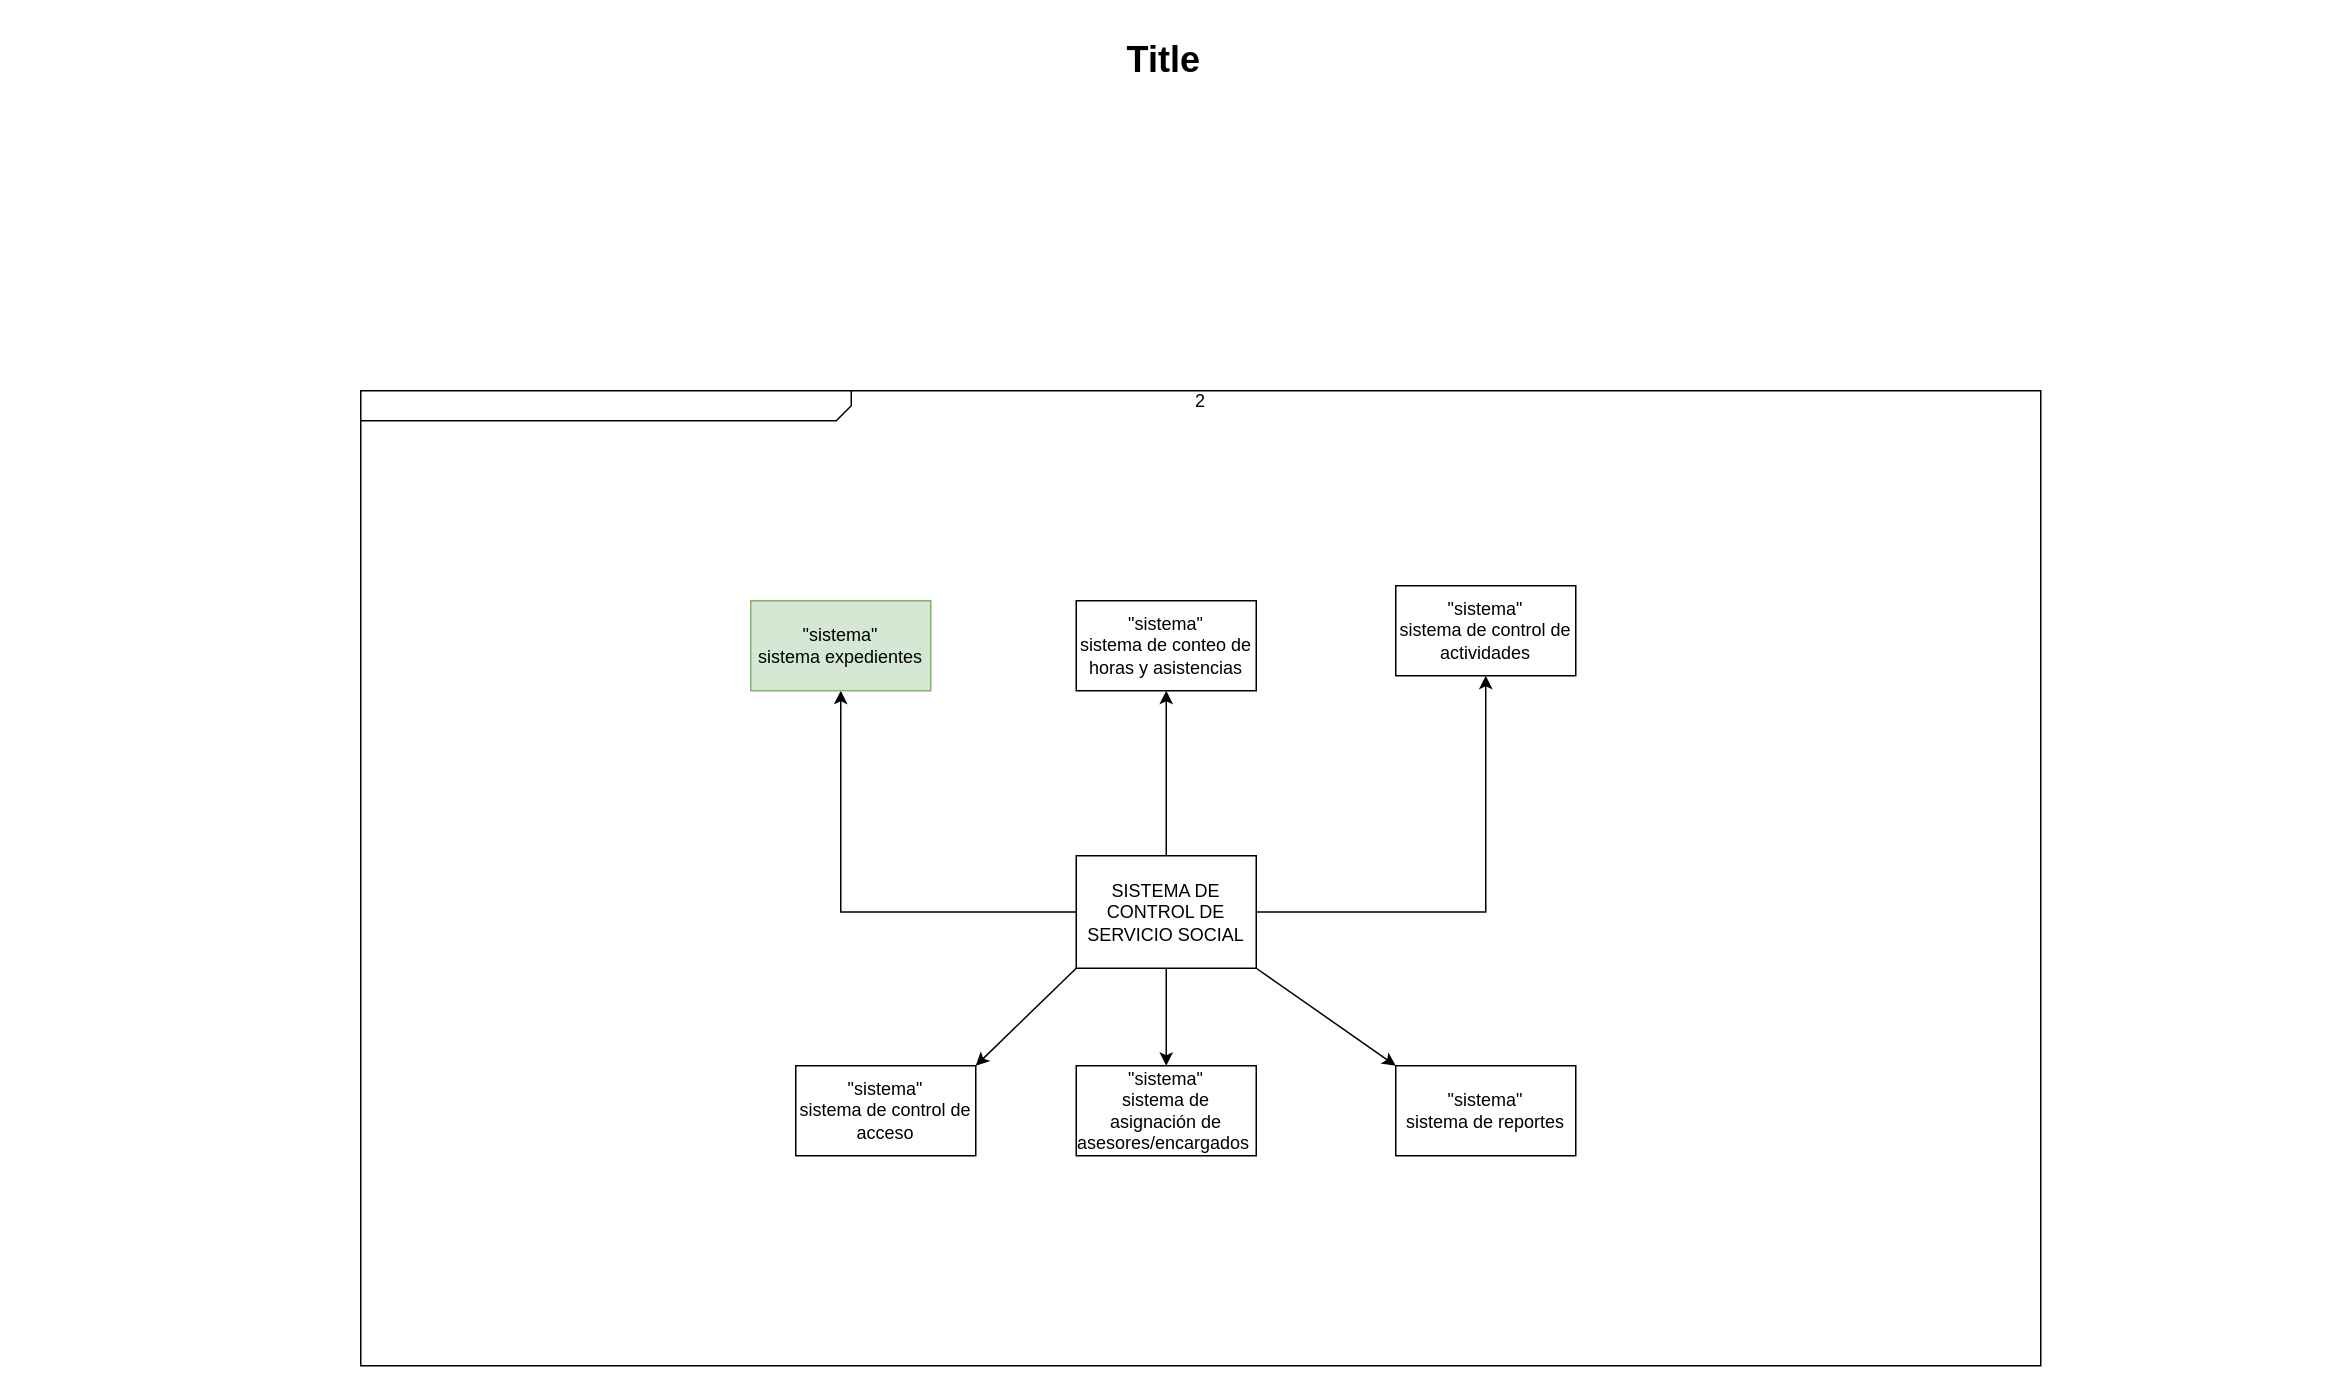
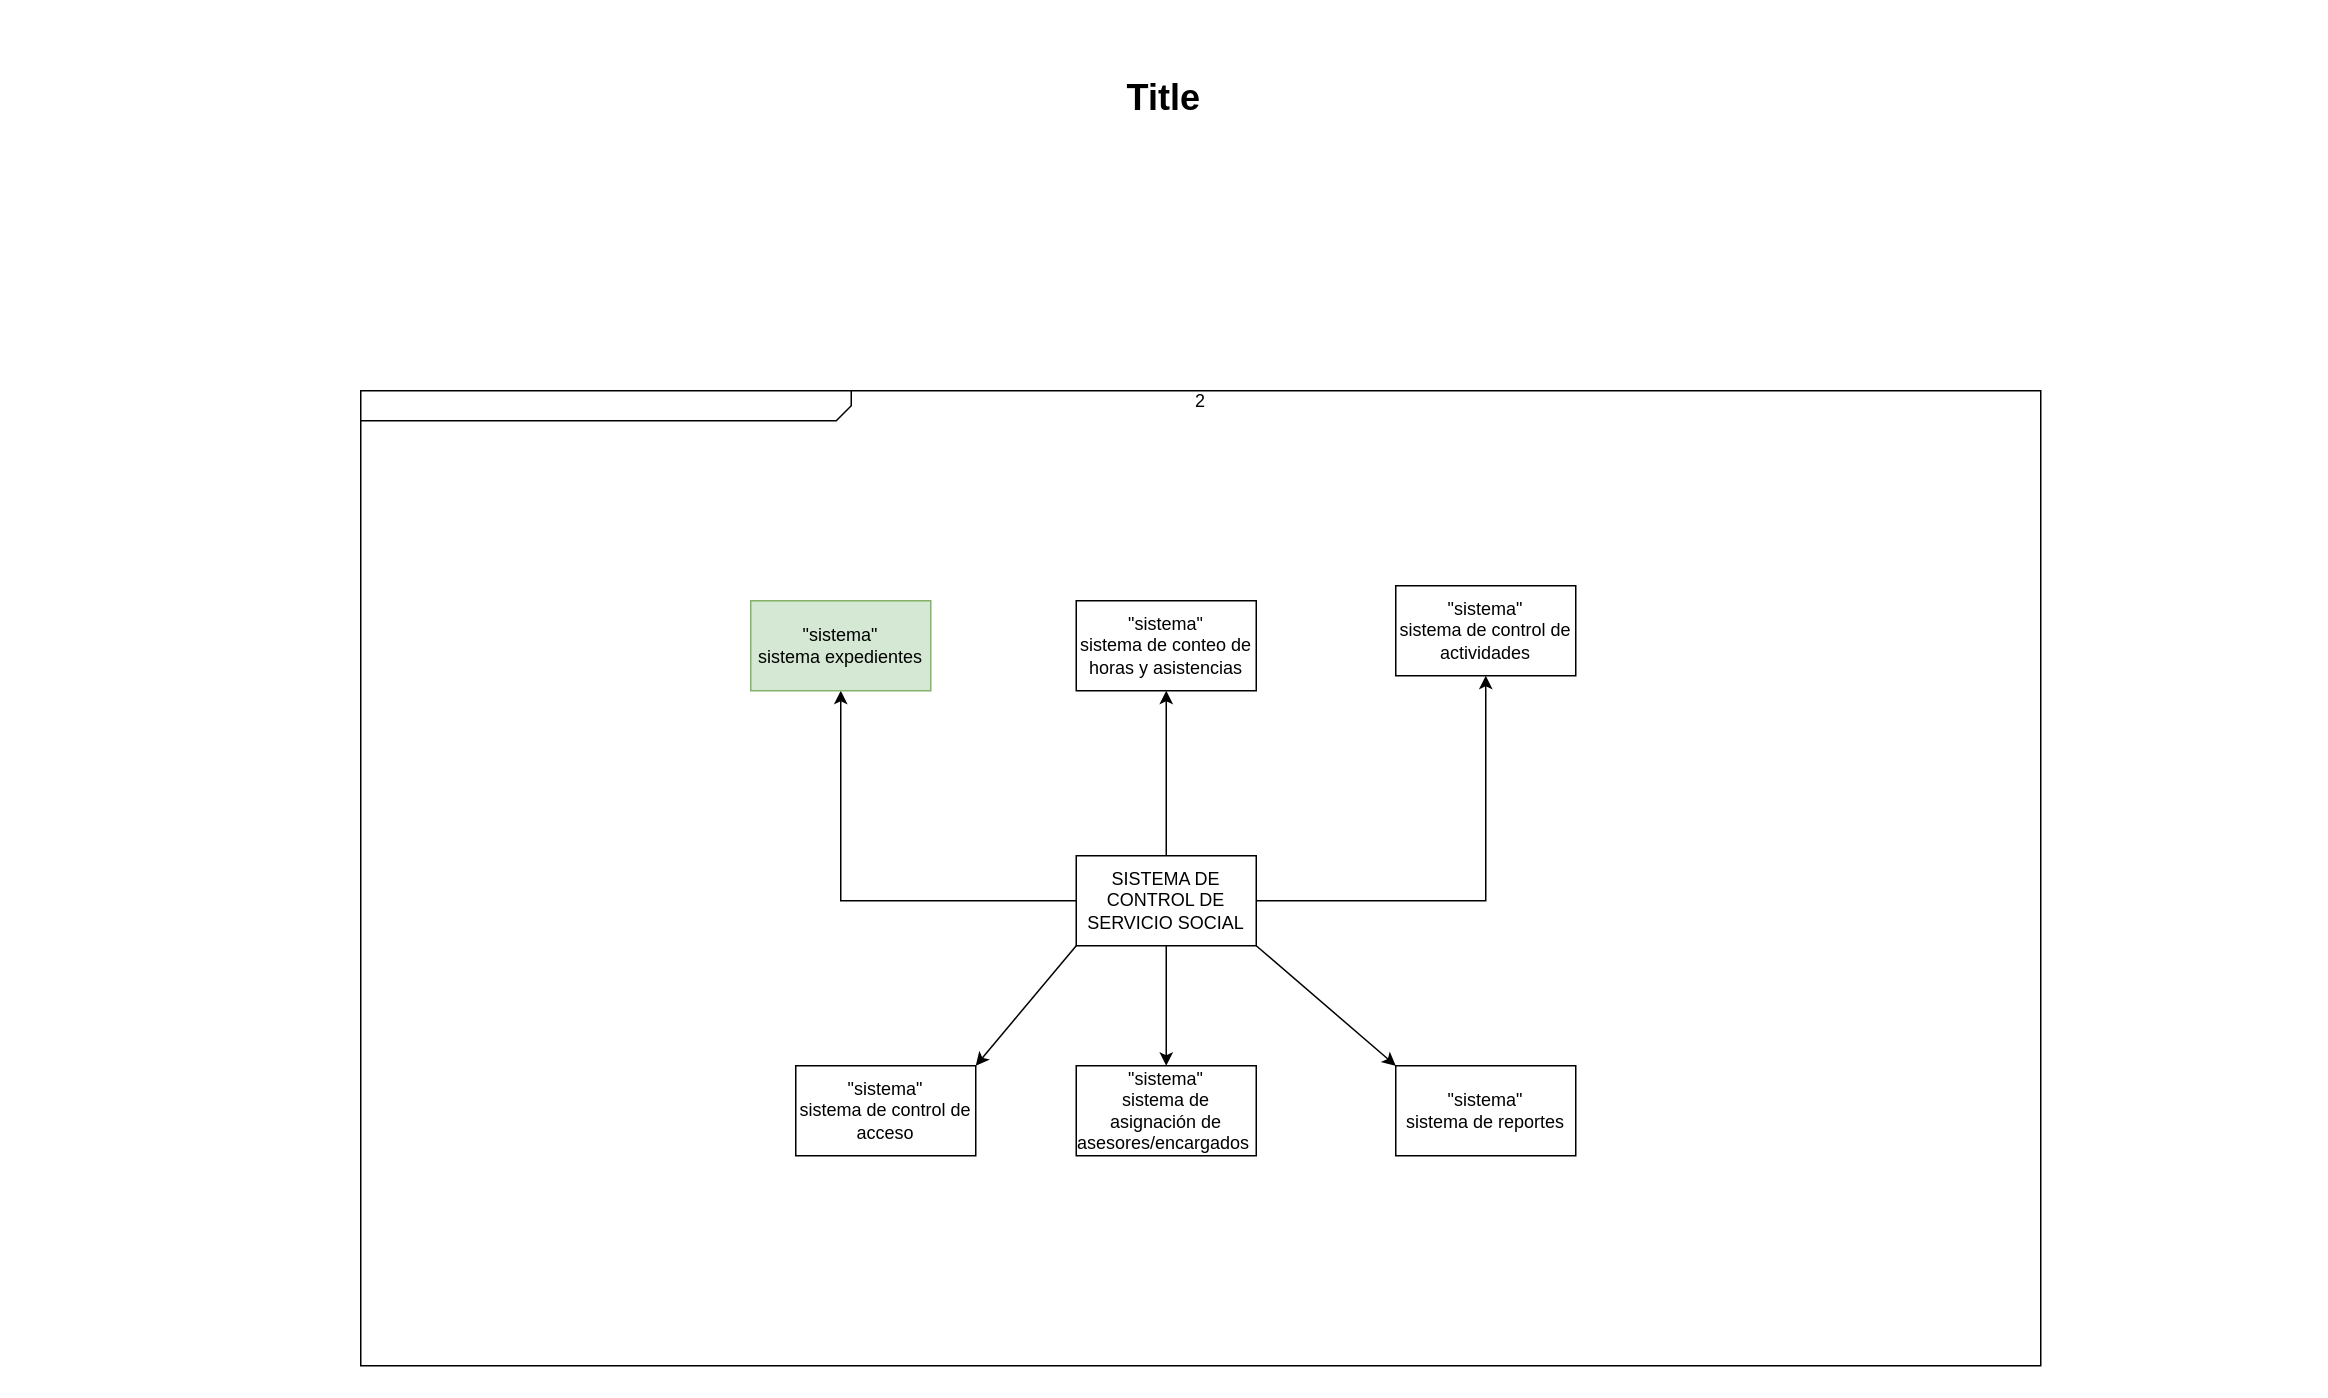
node "Title": moved (1163, 61) -> (1163, 98)
node "SISTEMA DE CONTROL DE SERVICIO SOCIAL": size 180x113 -> 180x90
